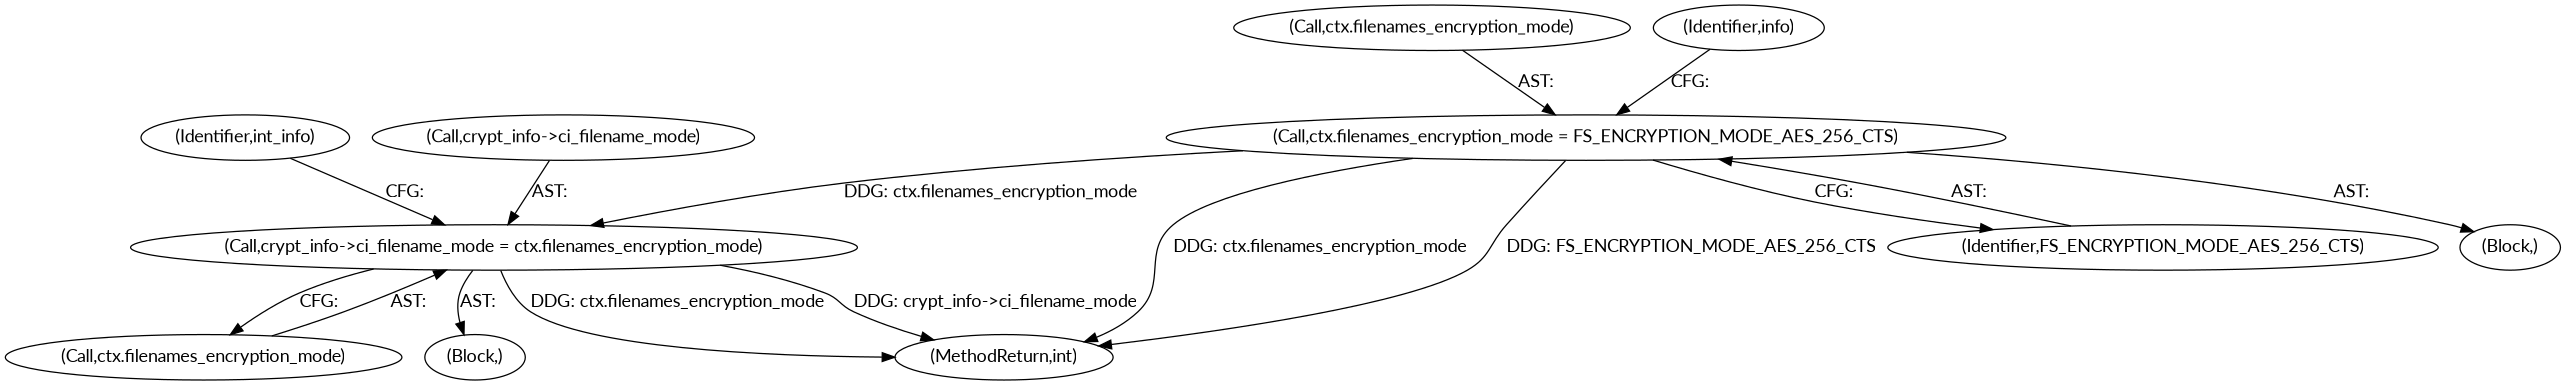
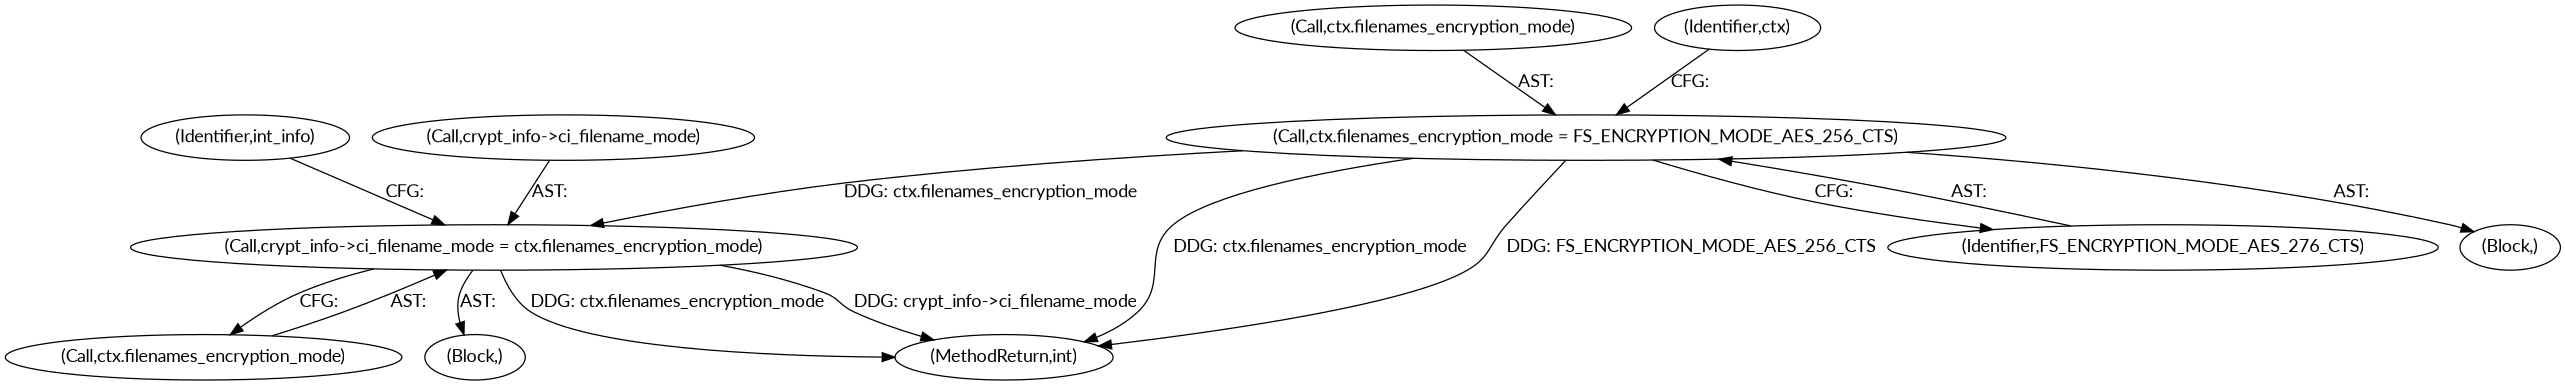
node "(Identifier,info)": label "(Identifier,info)" -> "(Identifier,ctx)"
node "(Identifier,FS_ENCRYPTION_MODE_AES_256_CTS)": label "(Identifier,FS_ENCRYPTION_MODE_AES_256_CTS)" -> "(Identifier,FS_ENCRYPTION_MODE_AES_276_CTS)"
